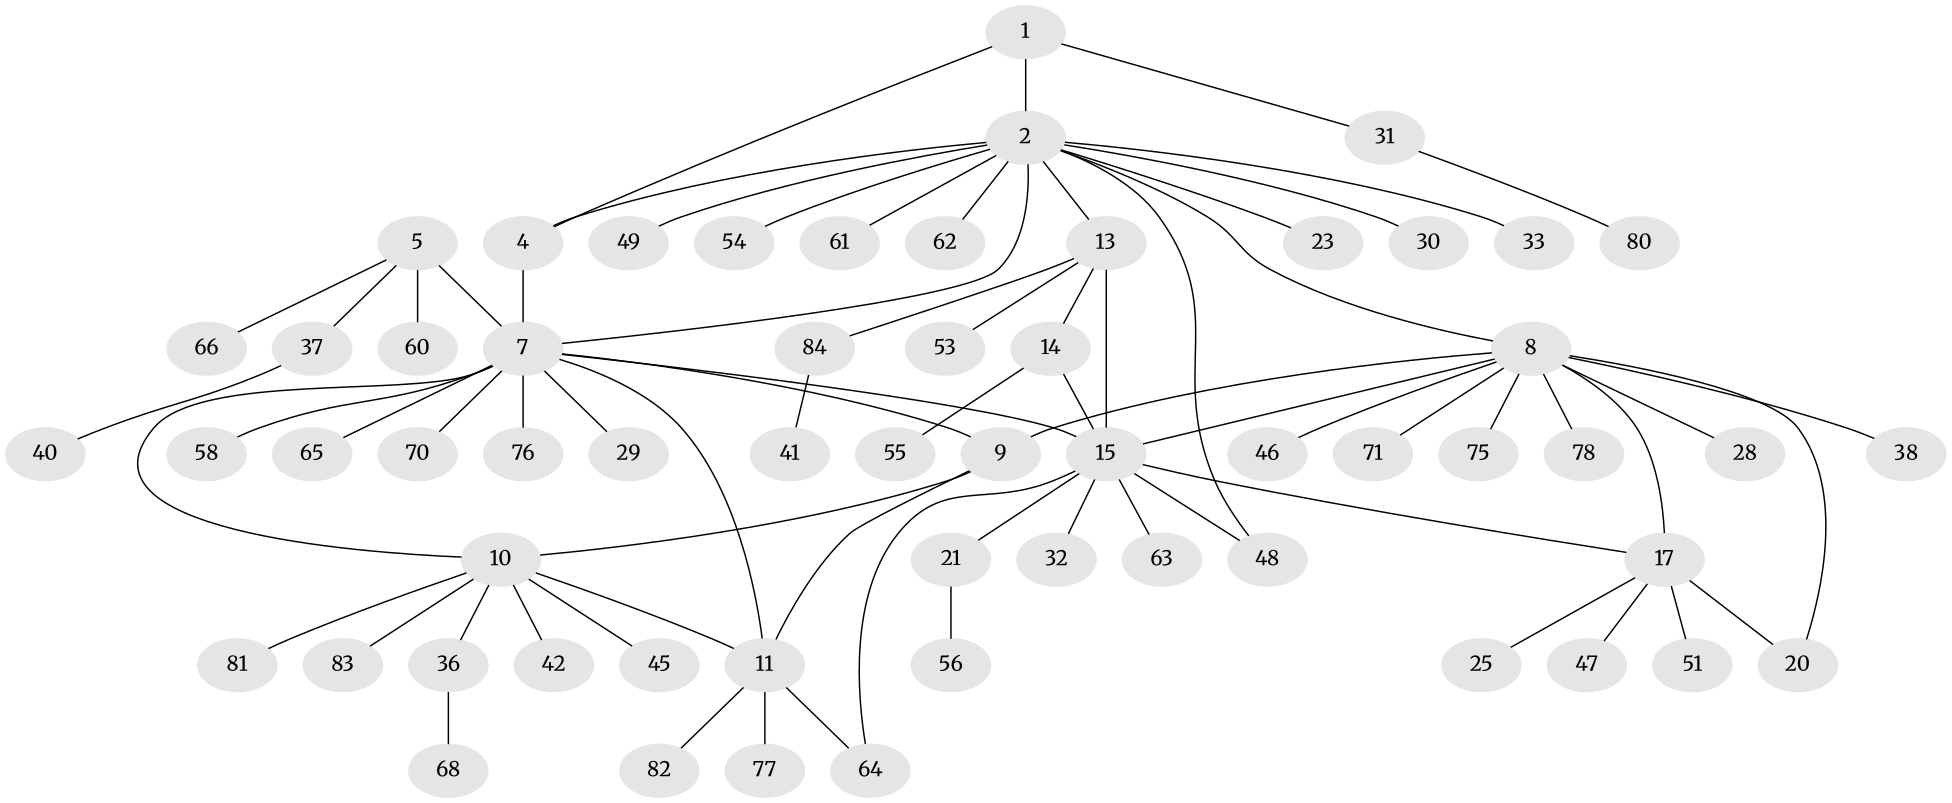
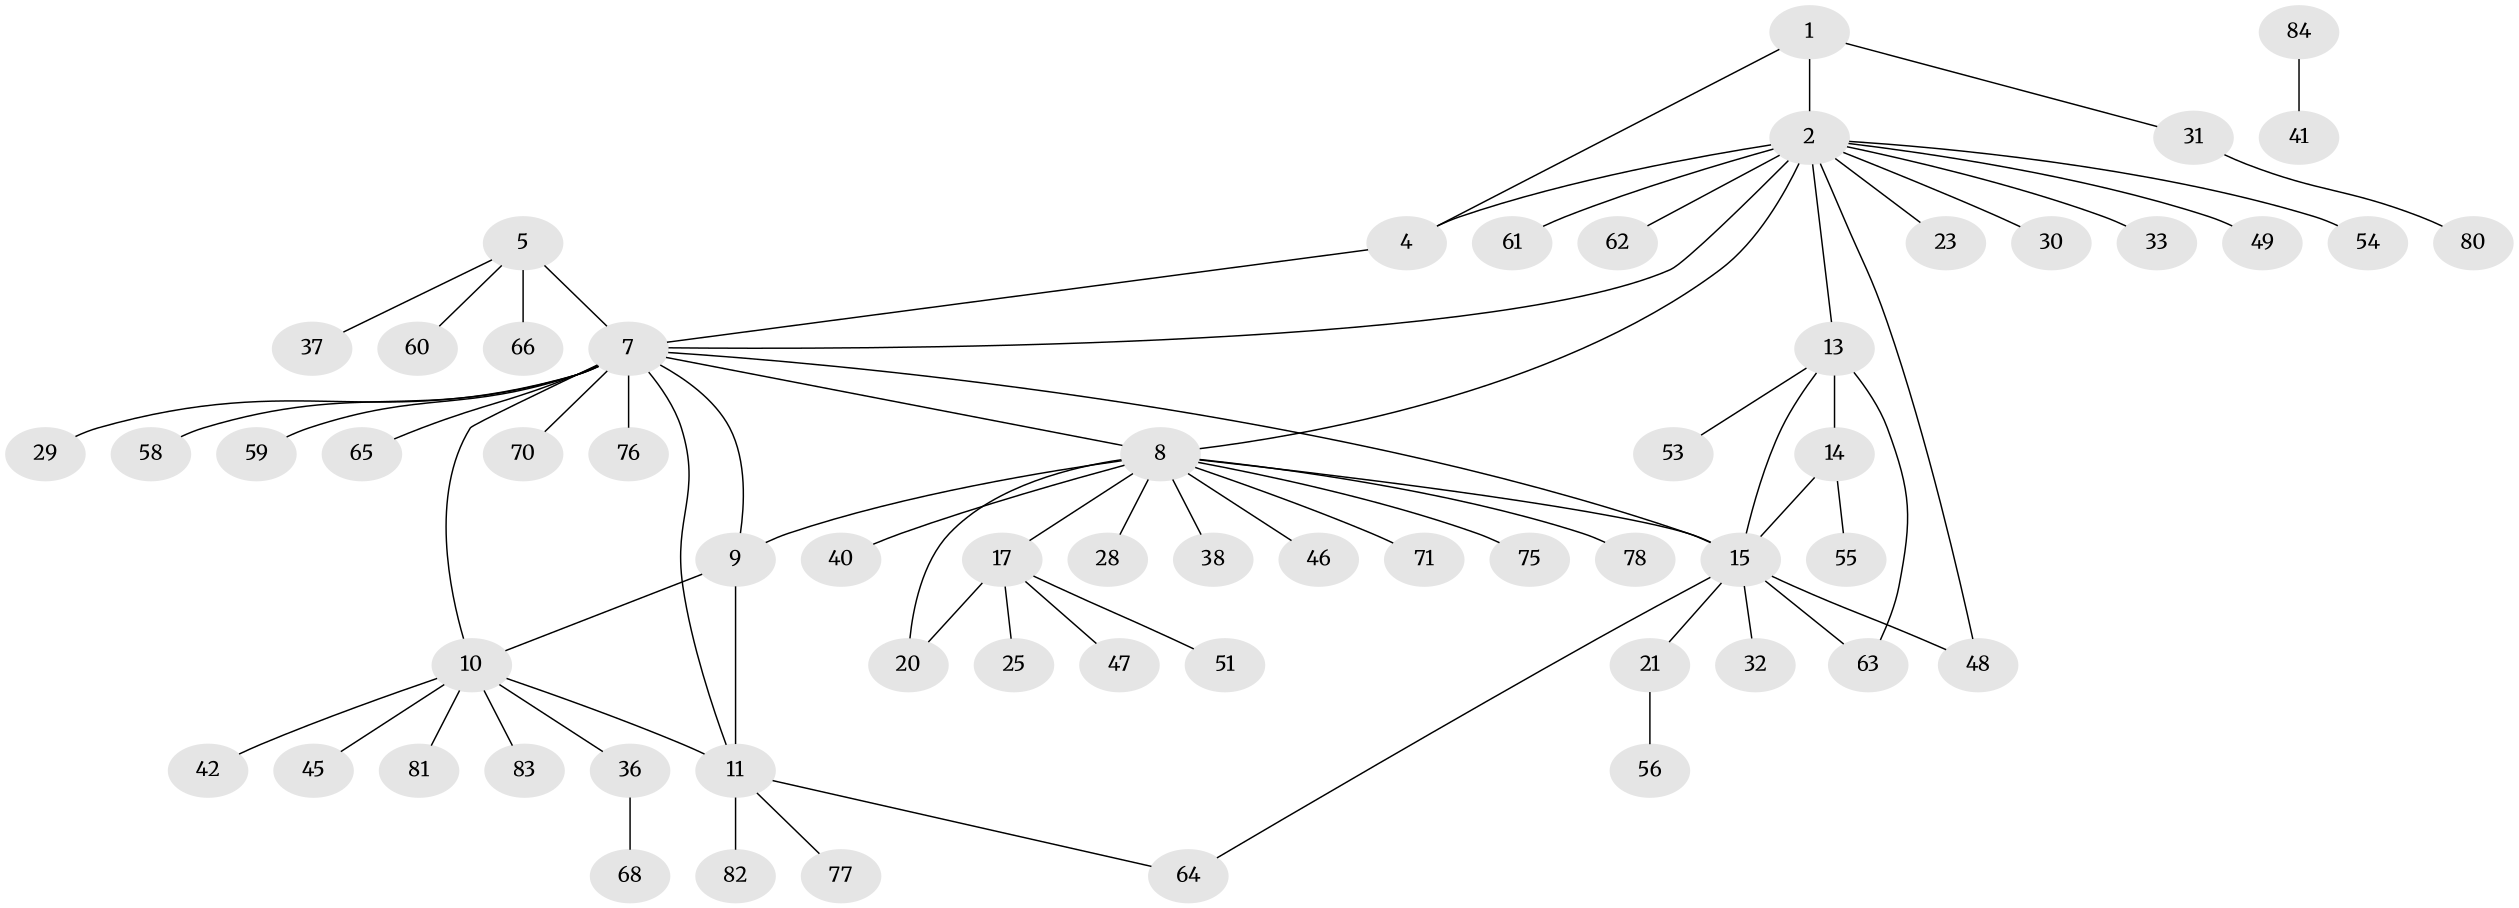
edge "13" -- "84": now "13" -- "63"
edge "7" -- "8": added
edge "37" -- "40": now "8" -- "40"
node "59": added
edge "15" -- "17": removed
